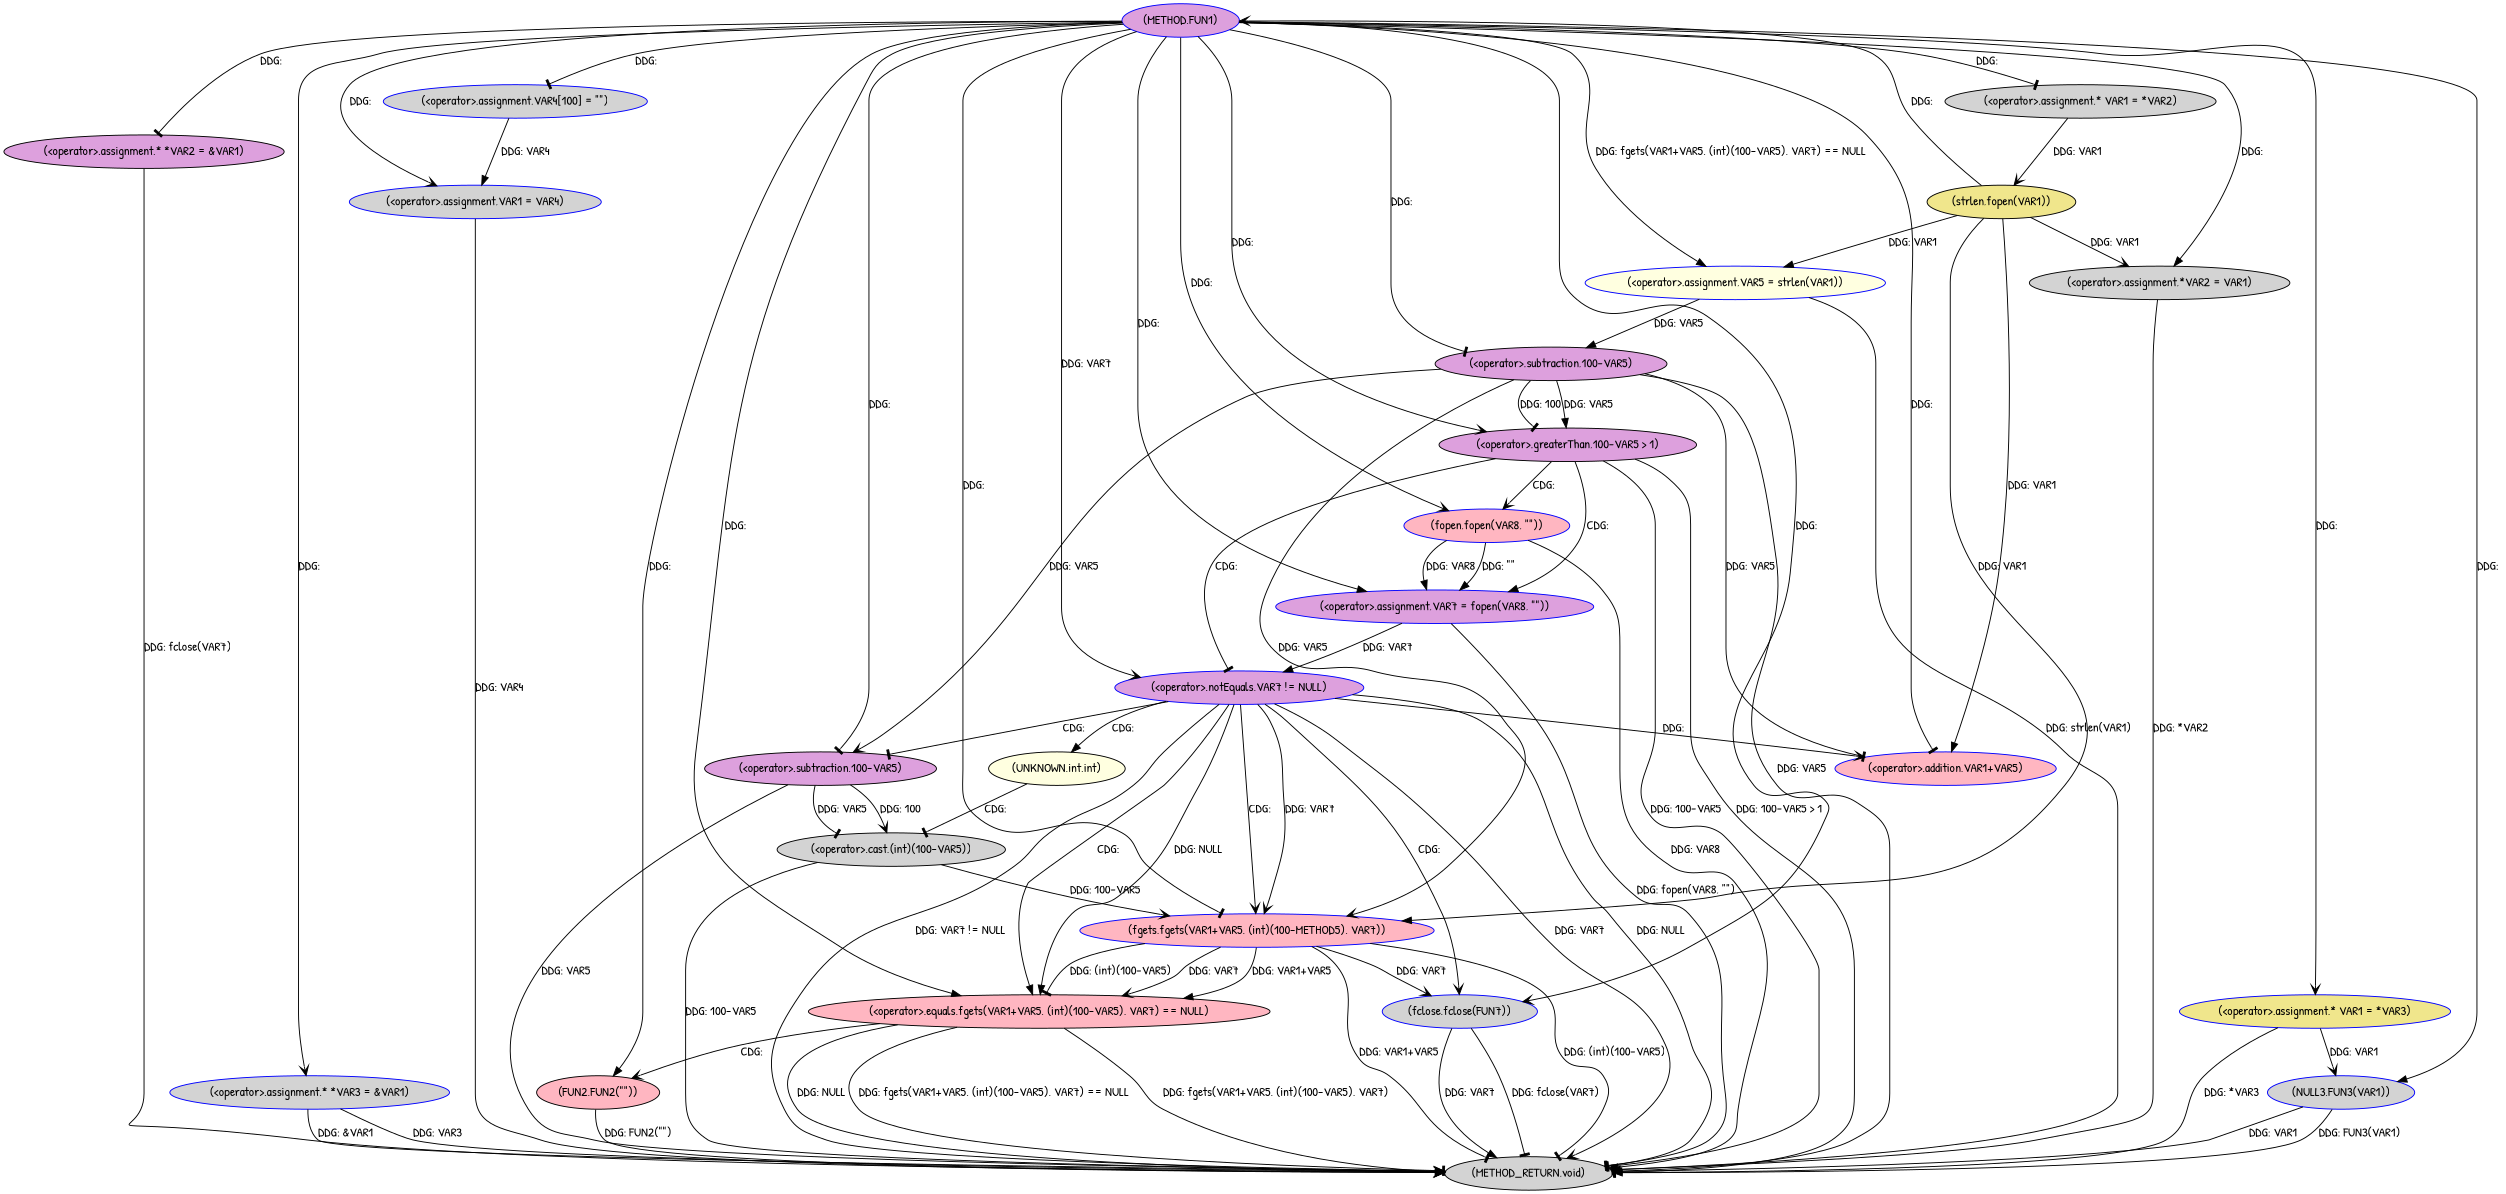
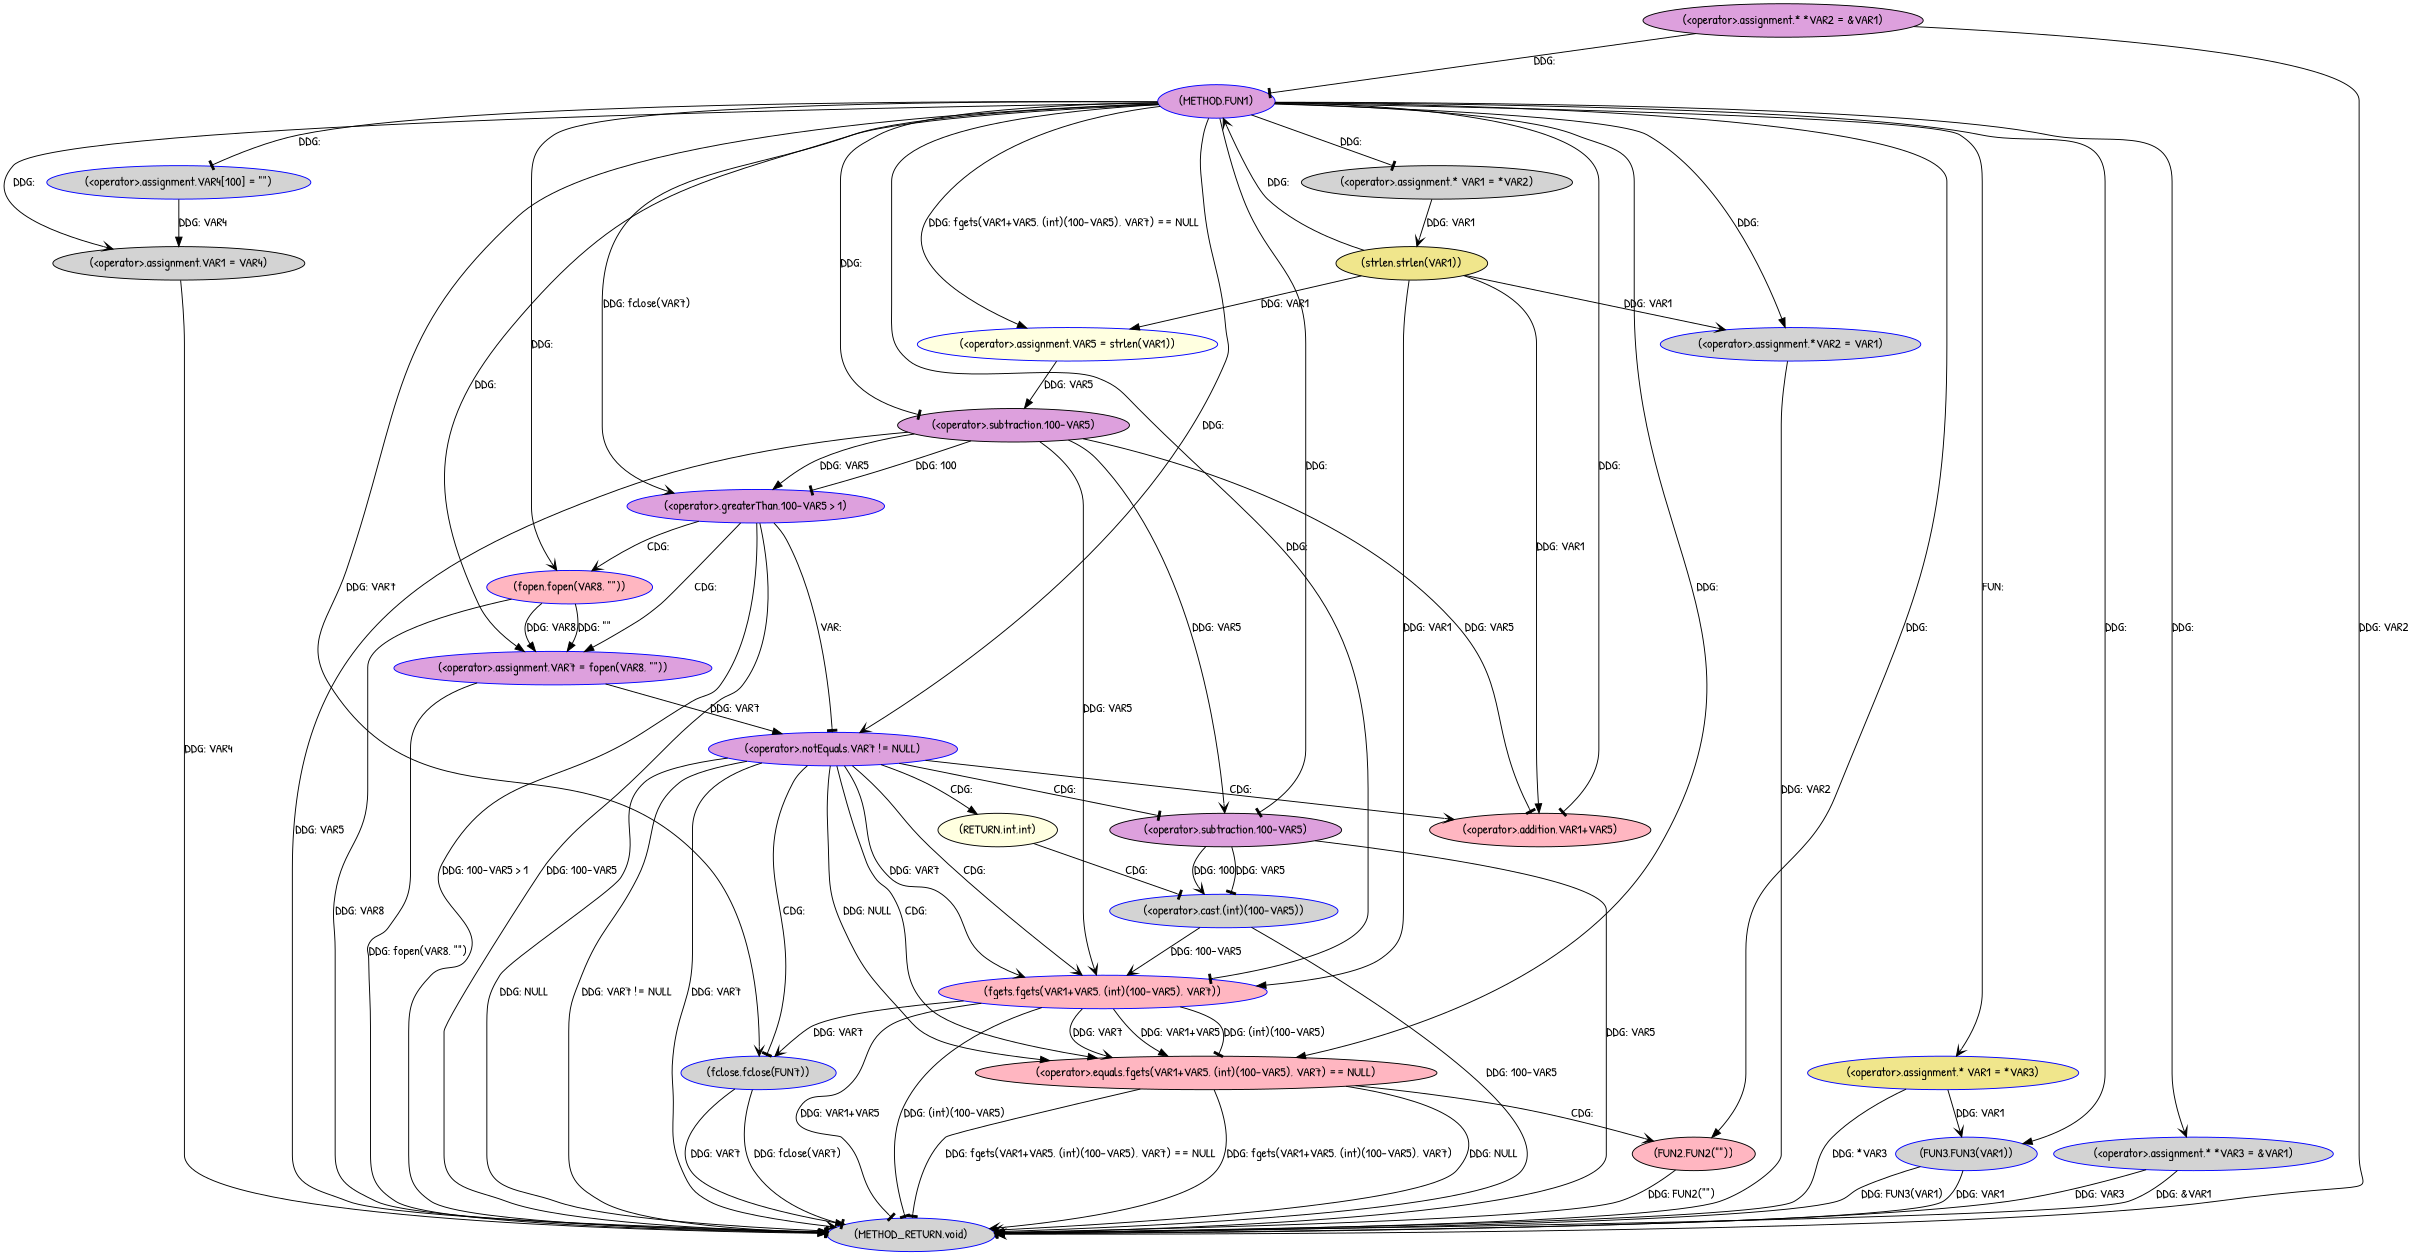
edge "(METHOD,FUN1)" -> "(<operator>.assignment,* *VAR2 = &VAR1)": reversed
node "(<operator>.assignment,VAR1 = VAR4)": color blue -> black
node "(strlen,fopen(VAR1))": label "(strlen,fopen(VAR1))" -> "(strlen,strlen(VAR1))"
edge "(METHOD,FUN1)" -> "(<operator>.greaterThan,100-VAR5 > 1)": label "DDG: " -> "DDG: fclose(VAR7)"
node "(<operator>.assignment,*VAR2 = VAR1)": color black -> blue
edge "(METHOD,FUN1)" -> "(<operator>.notEquals,VAR7 != NULL)": label "DDG: VAR7" -> "DDG: "
node "(<operator>.greaterThan,100-VAR5 > 1)": color black -> blue
edge "(METHOD,FUN1)" -> "(fclose,fclose(FUN7))": label "DDG: " -> "DDG: VAR7"
edge "(METHOD,FUN1)" -> "(<operator>.assignment,* VAR1 = *VAR3)": label "DDG: " -> "FUN: "
edge "(<operator>.greaterThan,100-VAR5 > 1)" -> "(<operator>.notEquals,VAR7 != NULL)": label "CDG: " -> "VAR: "
edge "(<operator>.assignment,* *VAR2 = &VAR1)" -> "(METHOD_RETURN,void)": label "DDG: fclose(VAR7)" -> "DDG: VAR2"
edge "(<operator>.notEquals,VAR7 != NULL)" -> "(<operator>.addition,VAR1+VAR5)": label "DDG: " -> "CDG: "
edge "(<operator>.assignment,*VAR2 = VAR1)" -> "(METHOD_RETURN,void)": label "DDG: *VAR2" -> "DDG: VAR2"
node "(UNKNOWN,int,int)": label "(UNKNOWN,int,int)" -> "(RETURN,int,int)"
node "(<operator>.addition,VAR1+VAR5)": color blue -> black
edge "(<operator>.notEquals,VAR7 != NULL)" -> "(fclose,fclose(FUN7))": arrowhead vee -> tee
node "(<operator>.cast,(int)(100-VAR5))": color black -> blue
edge "(<operator>.assignment,VAR5 = strlen(VAR1))" -> "(METHOD_RETURN,void)": removed, label "DDG: strlen(VAR1)"
node "(fgets,fgets(VAR1+VAR5, (int)(100-METHOD5), VAR7))": label "(fgets,fgets(VAR1+VAR5, (int)(100-METHOD5), VAR7))" -> "(fgets,fgets(VAR1+VAR5, (int)(100-VAR5), VAR7))"
node "(NULL3,FUN3(VAR1))": label "(NULL3,FUN3(VAR1))" -> "(FUN3,FUN3(VAR1))"
edge "(<operator>.cast,(int)(100-VAR5))" -> "(METHOD_RETURN,void)": arrowhead vee -> tee
node "(METHOD_RETURN,void)": color black -> blue
